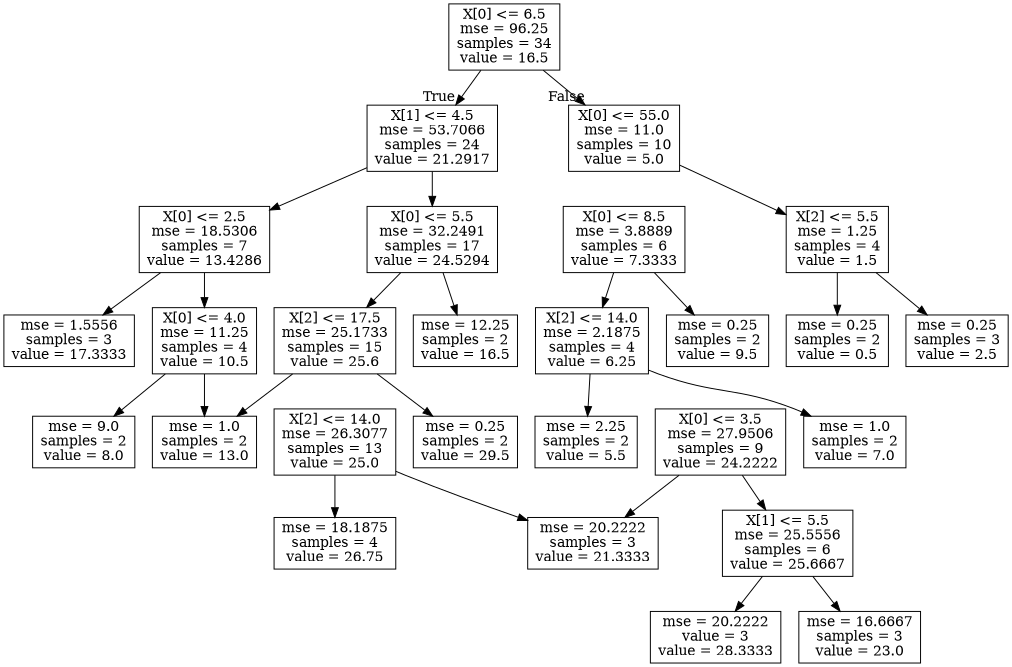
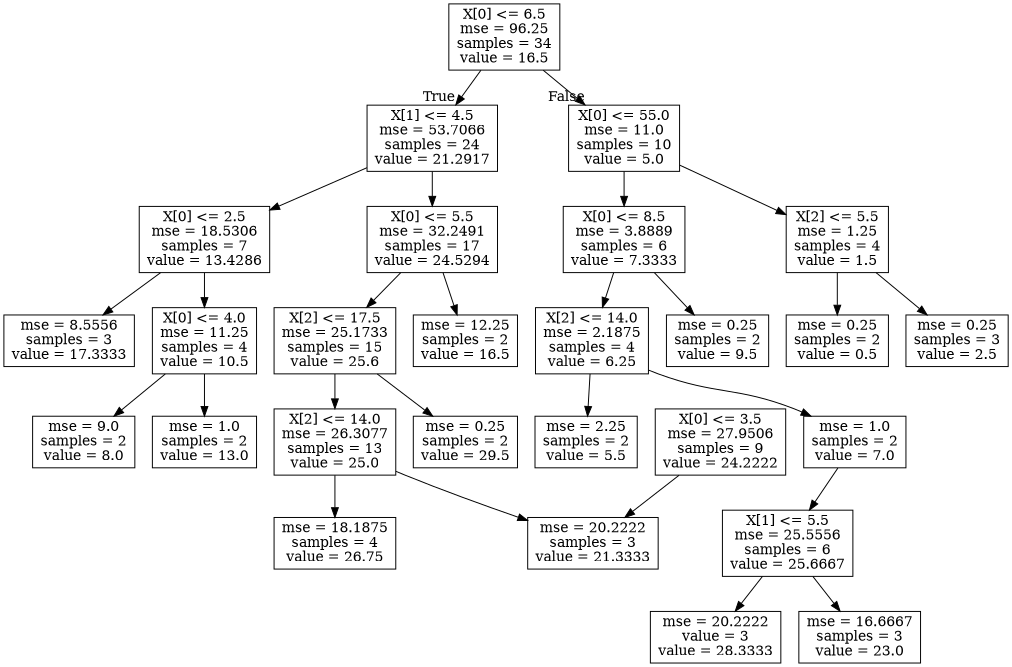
edge "X[0] <= 55.0 mse = 11.0 samples = 10 value = 5.0" -> "X[0] <= 8.5 mse = 3.8889 samples = 6 value = 7.3333": added
node "mse = 1.5556 samples = 3 value = 17.3333": label "mse = 1.5556 samples = 3 value = 17.3333" -> "mse = 8.5556 samples = 3 value = 17.3333"
edge "X[2] <= 17.5 mse = 25.1733 samples = 15 value = 25.6" -> "mse = 1.0 samples = 2 value = 13.0": now "X[2] <= 17.5 mse = 25.1733 samples = 15 value = 25.6" -> "X[2] <= 14.0 mse = 26.3077 samples = 13 value = 25.0"
edge "X[0] <= 3.5 mse = 27.9506 samples = 9 value = 24.2222" -> "X[1] <= 5.5 mse = 25.5556 samples = 6 value = 25.6667": now "mse = 1.0 samples = 2 value = 7.0" -> "X[1] <= 5.5 mse = 25.5556 samples = 6 value = 25.6667"
